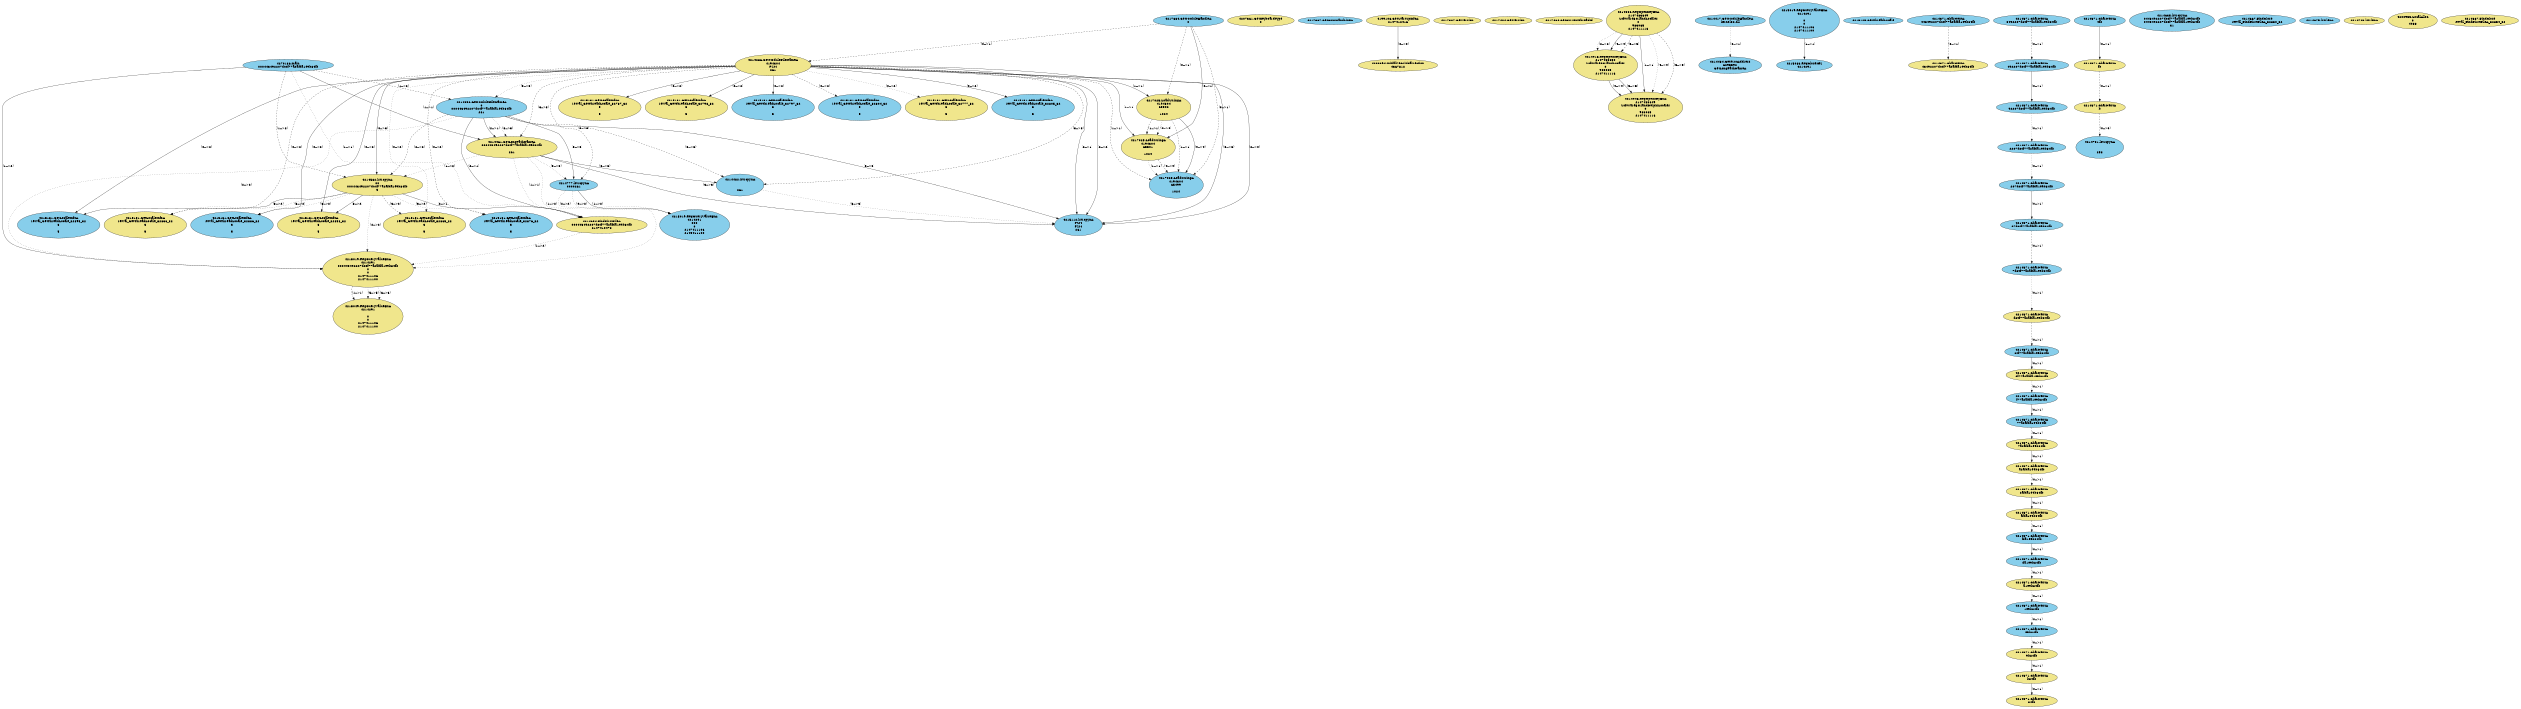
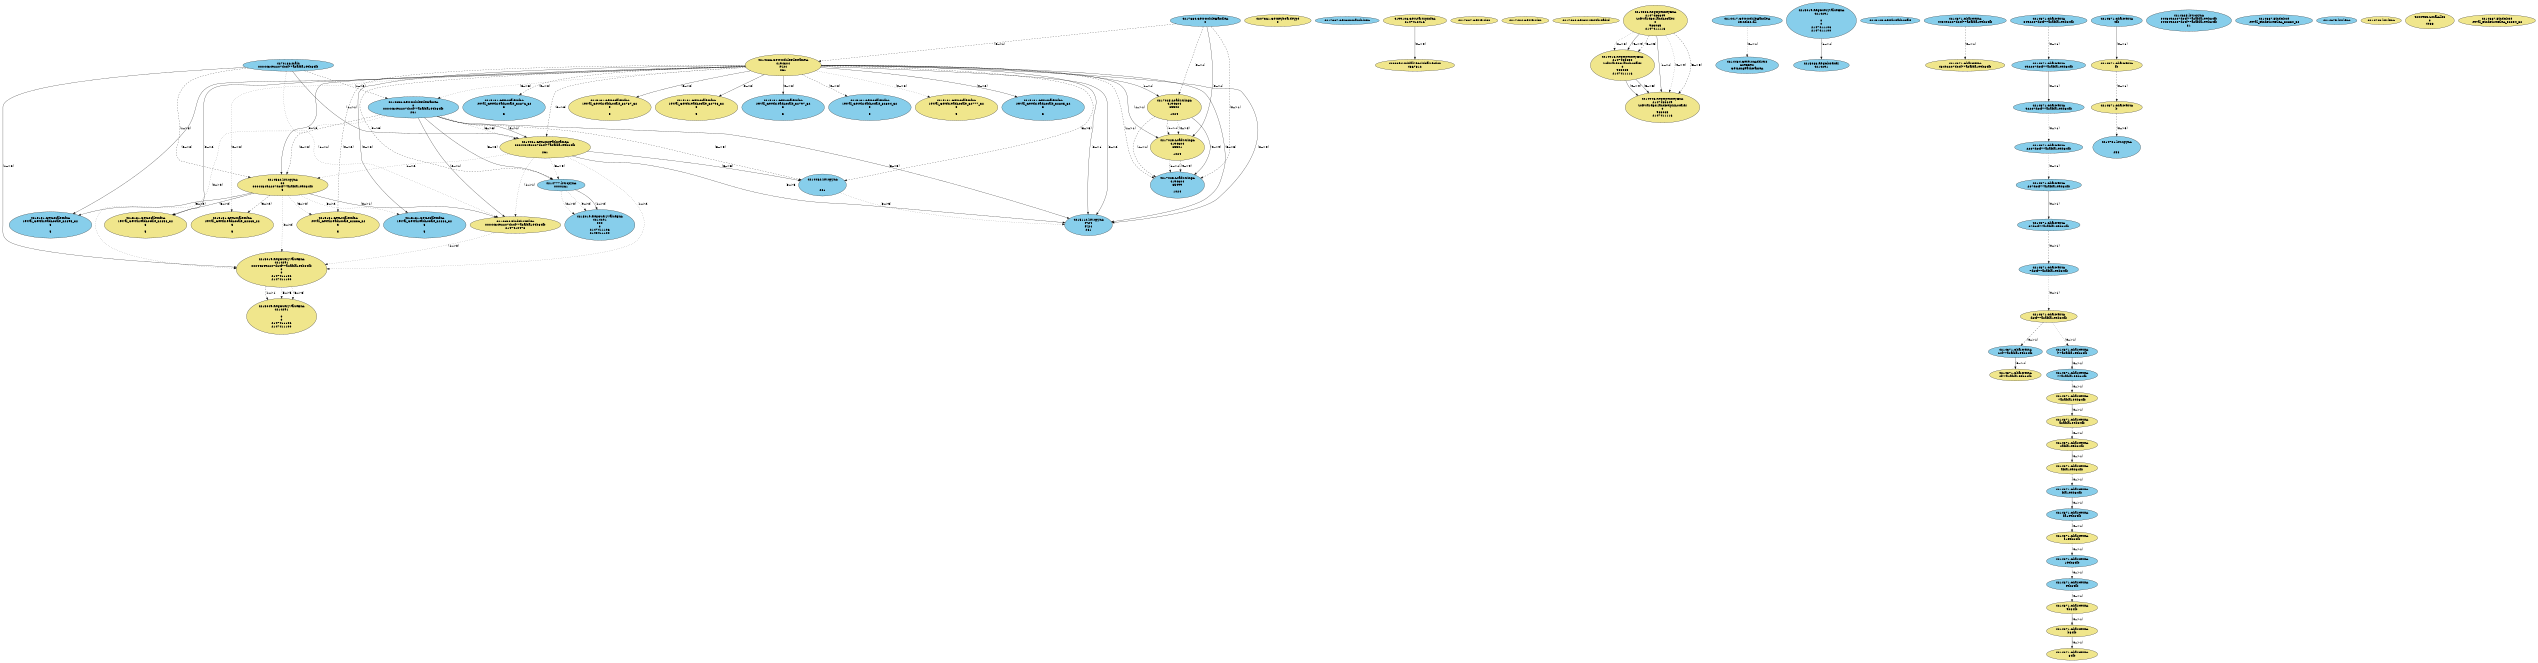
edge "4214582.lstrcpynA 00 000443492207dc4f77a2afda1e9b84fb 3" -> "4215131.GetLocaleInfoA retval_GetThreadLocale_32876_32 3 5": removed, label "(3-->2)"
edge "4214371.CharNextA 4f77a2afda1e9b84fb" -> "4214371.CharNextA f77a2afda1e9b84fb": now "4214371.CharNextA dc4f77a2afda1e9b84fb" -> "4214371.CharNextA f77a2afda1e9b84fb"
